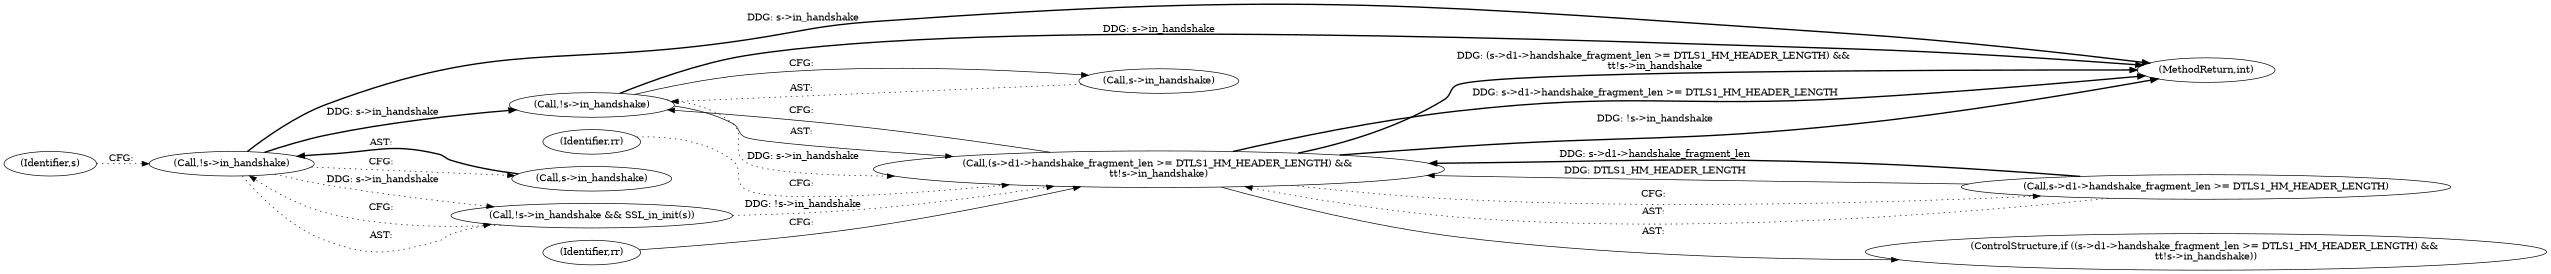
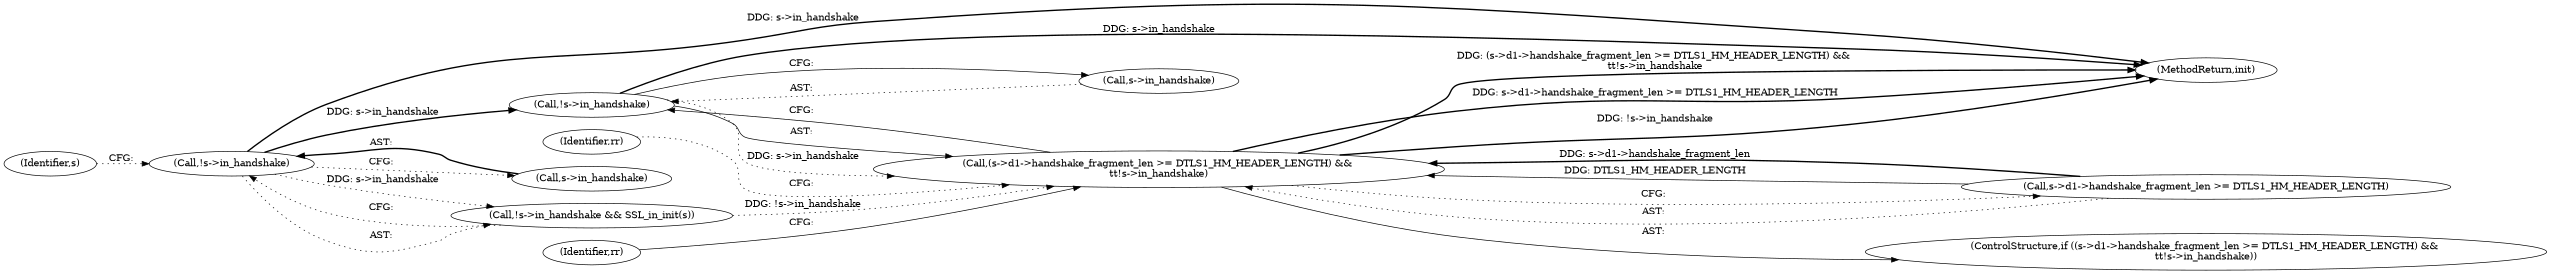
node "(MethodReturn,int)": label "(MethodReturn,int)" -> "(MethodReturn,init)"
